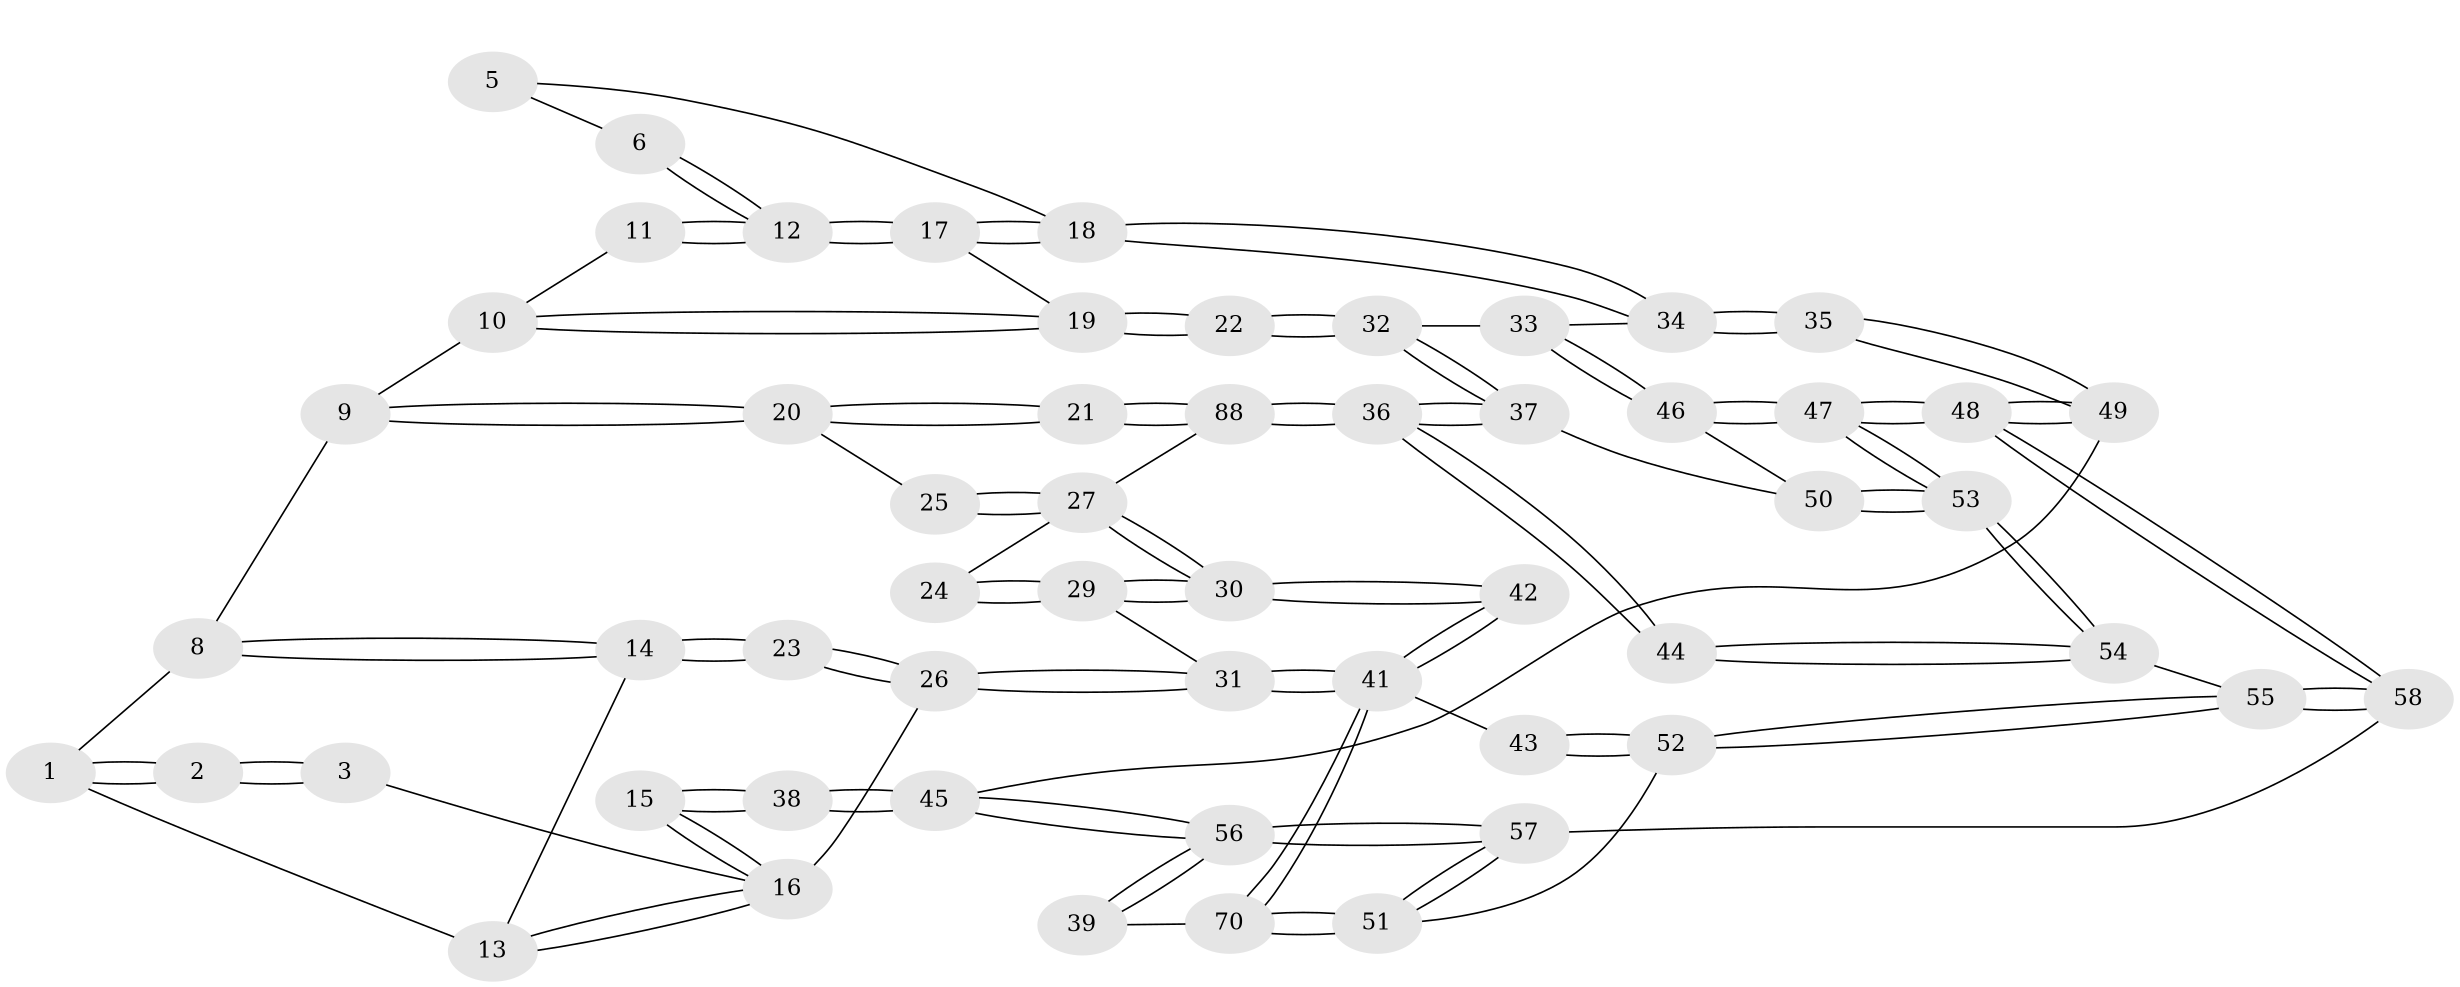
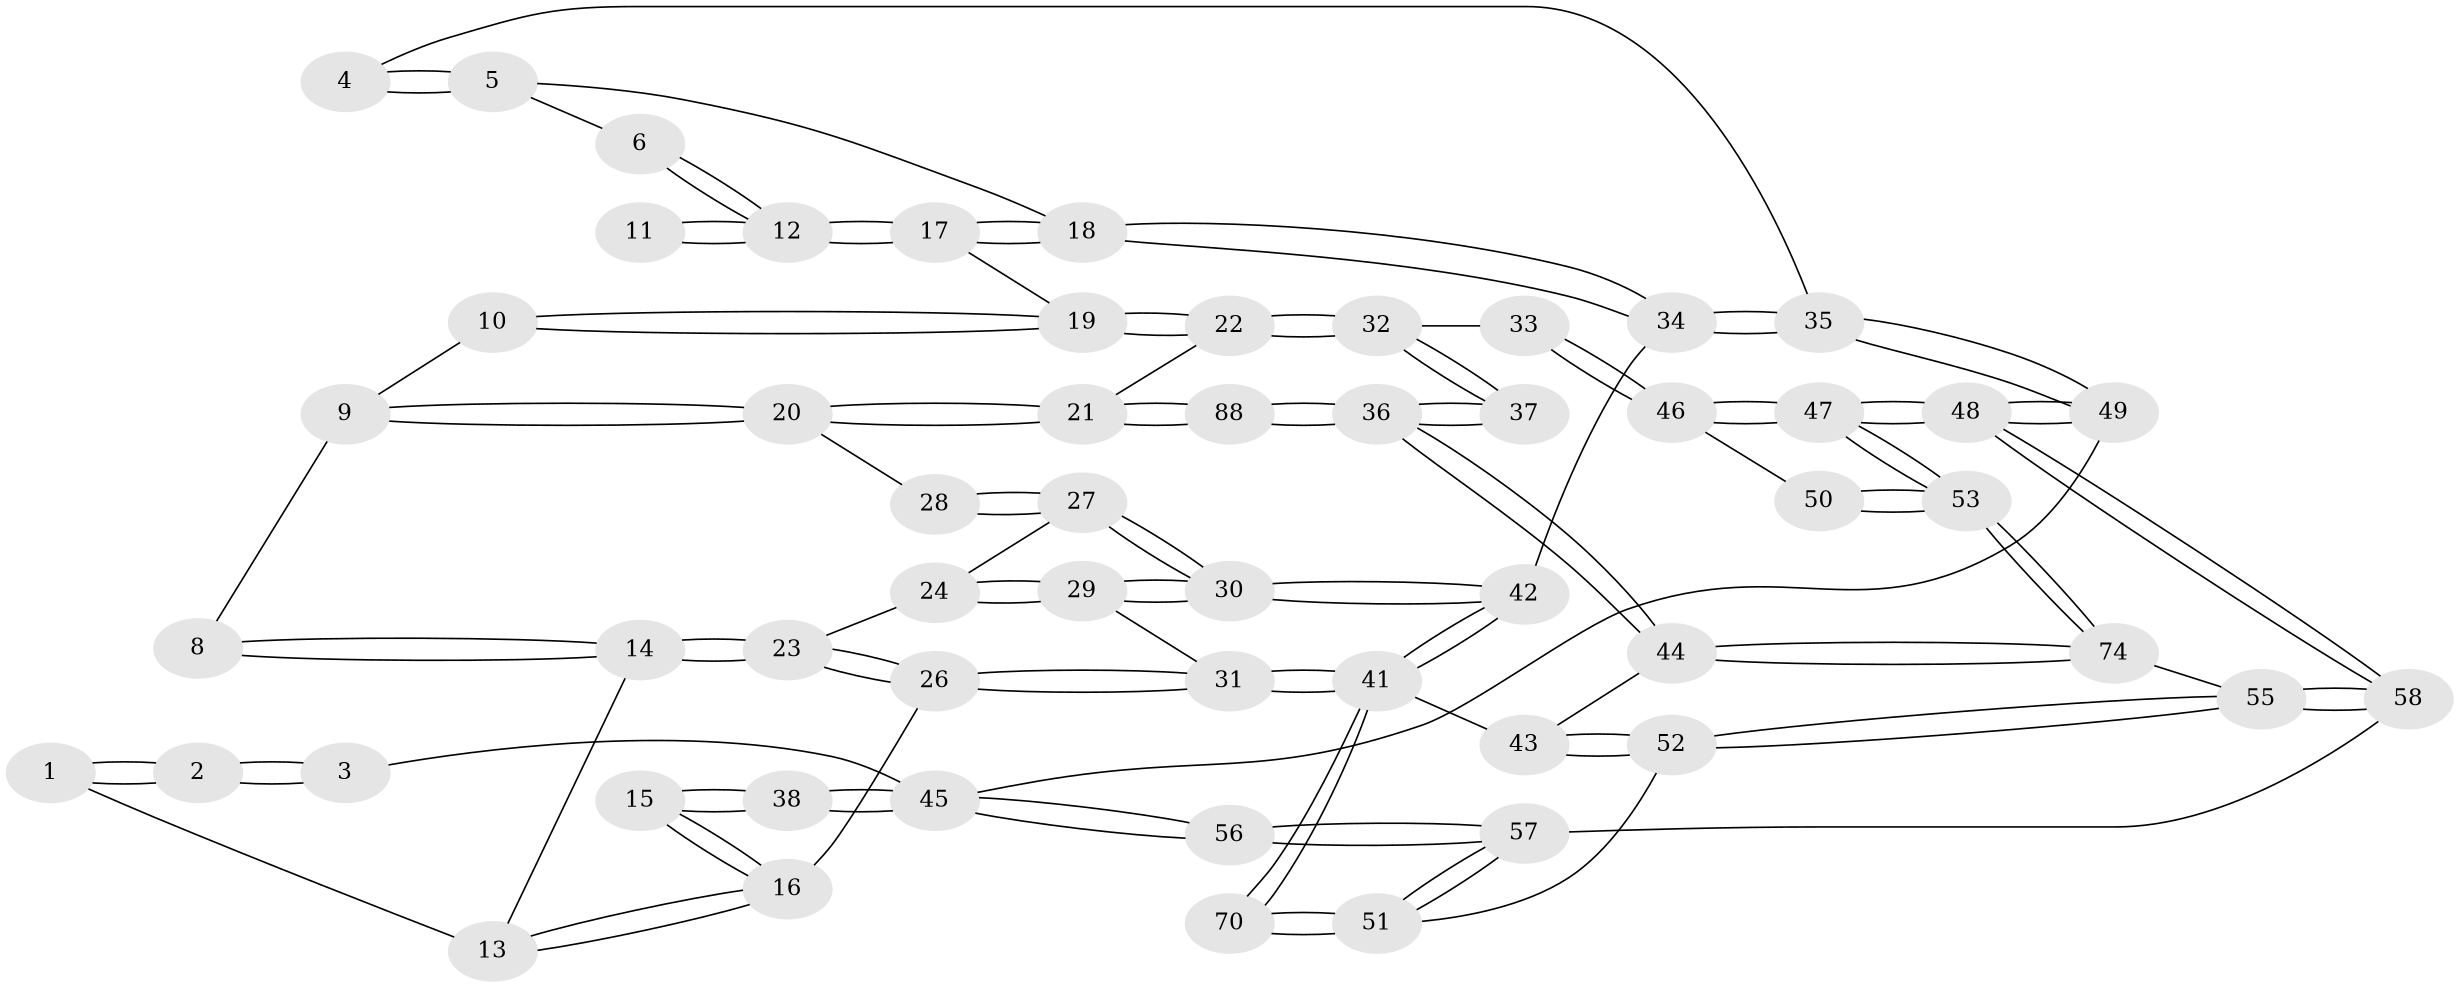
node "4": added
edge "11" -- "10": removed
edge "34" -- "33": now "34" -- "42"
edge "22" -- "21": added
edge "88" -- "27": removed
edge "37" -- "50": removed
node "25": label "25" -> "28"
edge "24" -- "23": added
node "54": label "54" -> "74"
edge "44" -- "43": added
edge "8" -- "1": removed
edge "3" -- "16": now "3" -- "45"
node "39": removed
